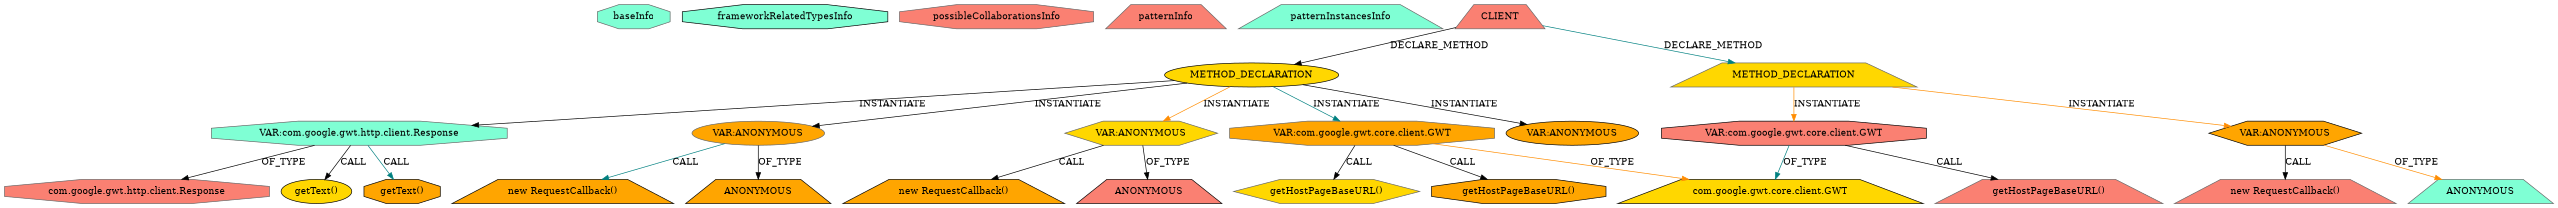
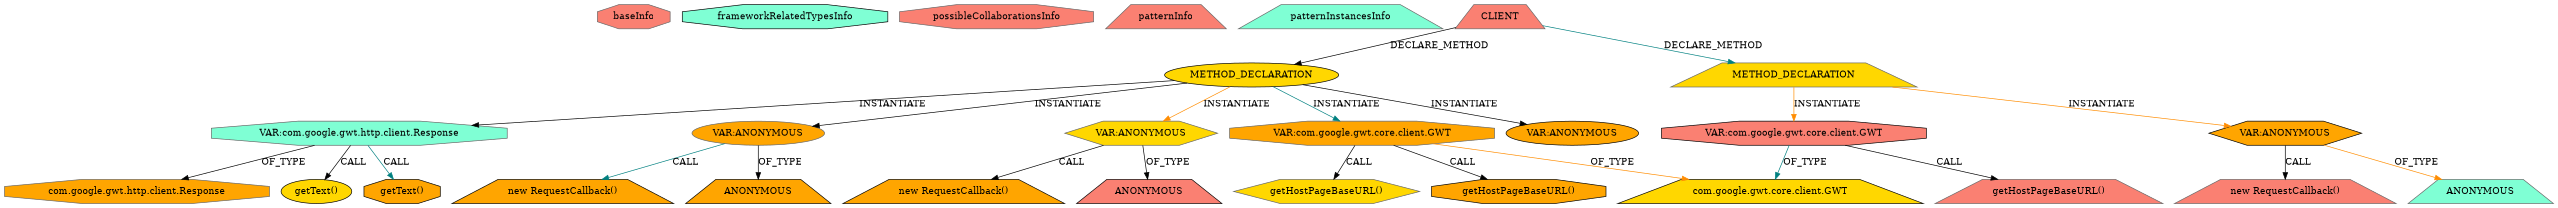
node "baseInfo": fillcolor aquamarine -> salmon
node "com.google.gwt.http.client.Response": fillcolor salmon -> orange
